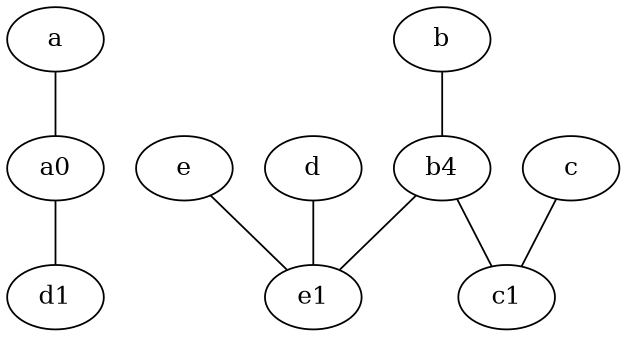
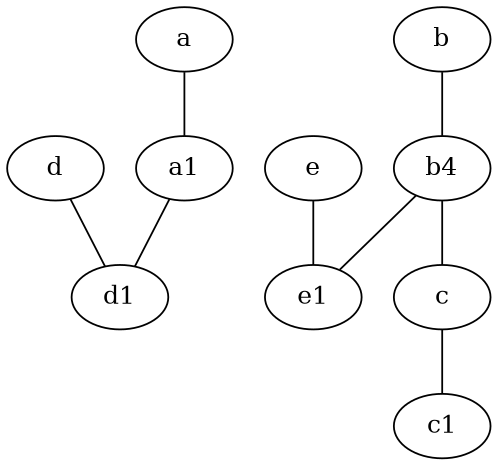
node "a0": label "a0" -> "a1"
edge "d" -- "e1": now "d" -- "d1"
edge "b4" -- "c1": now "b4" -- "c"
